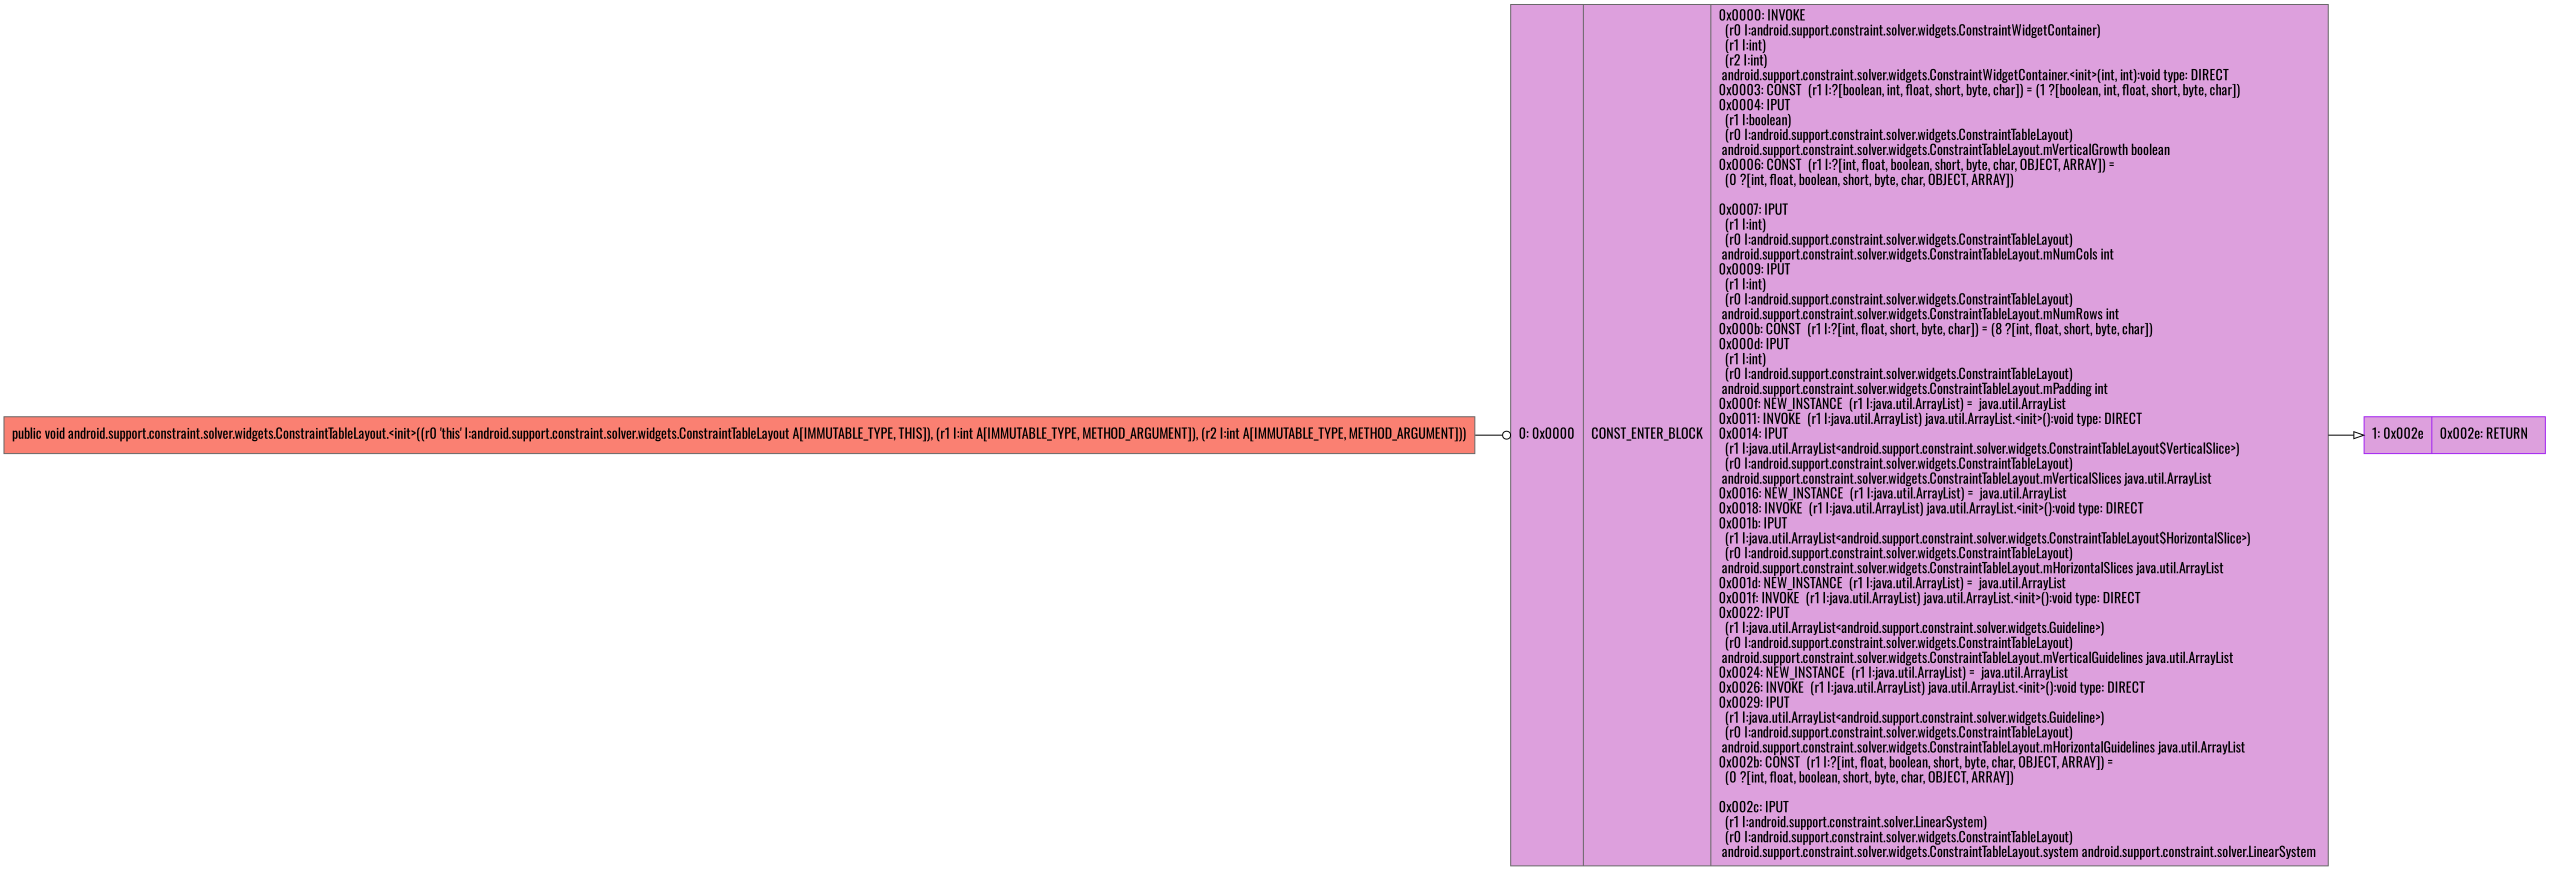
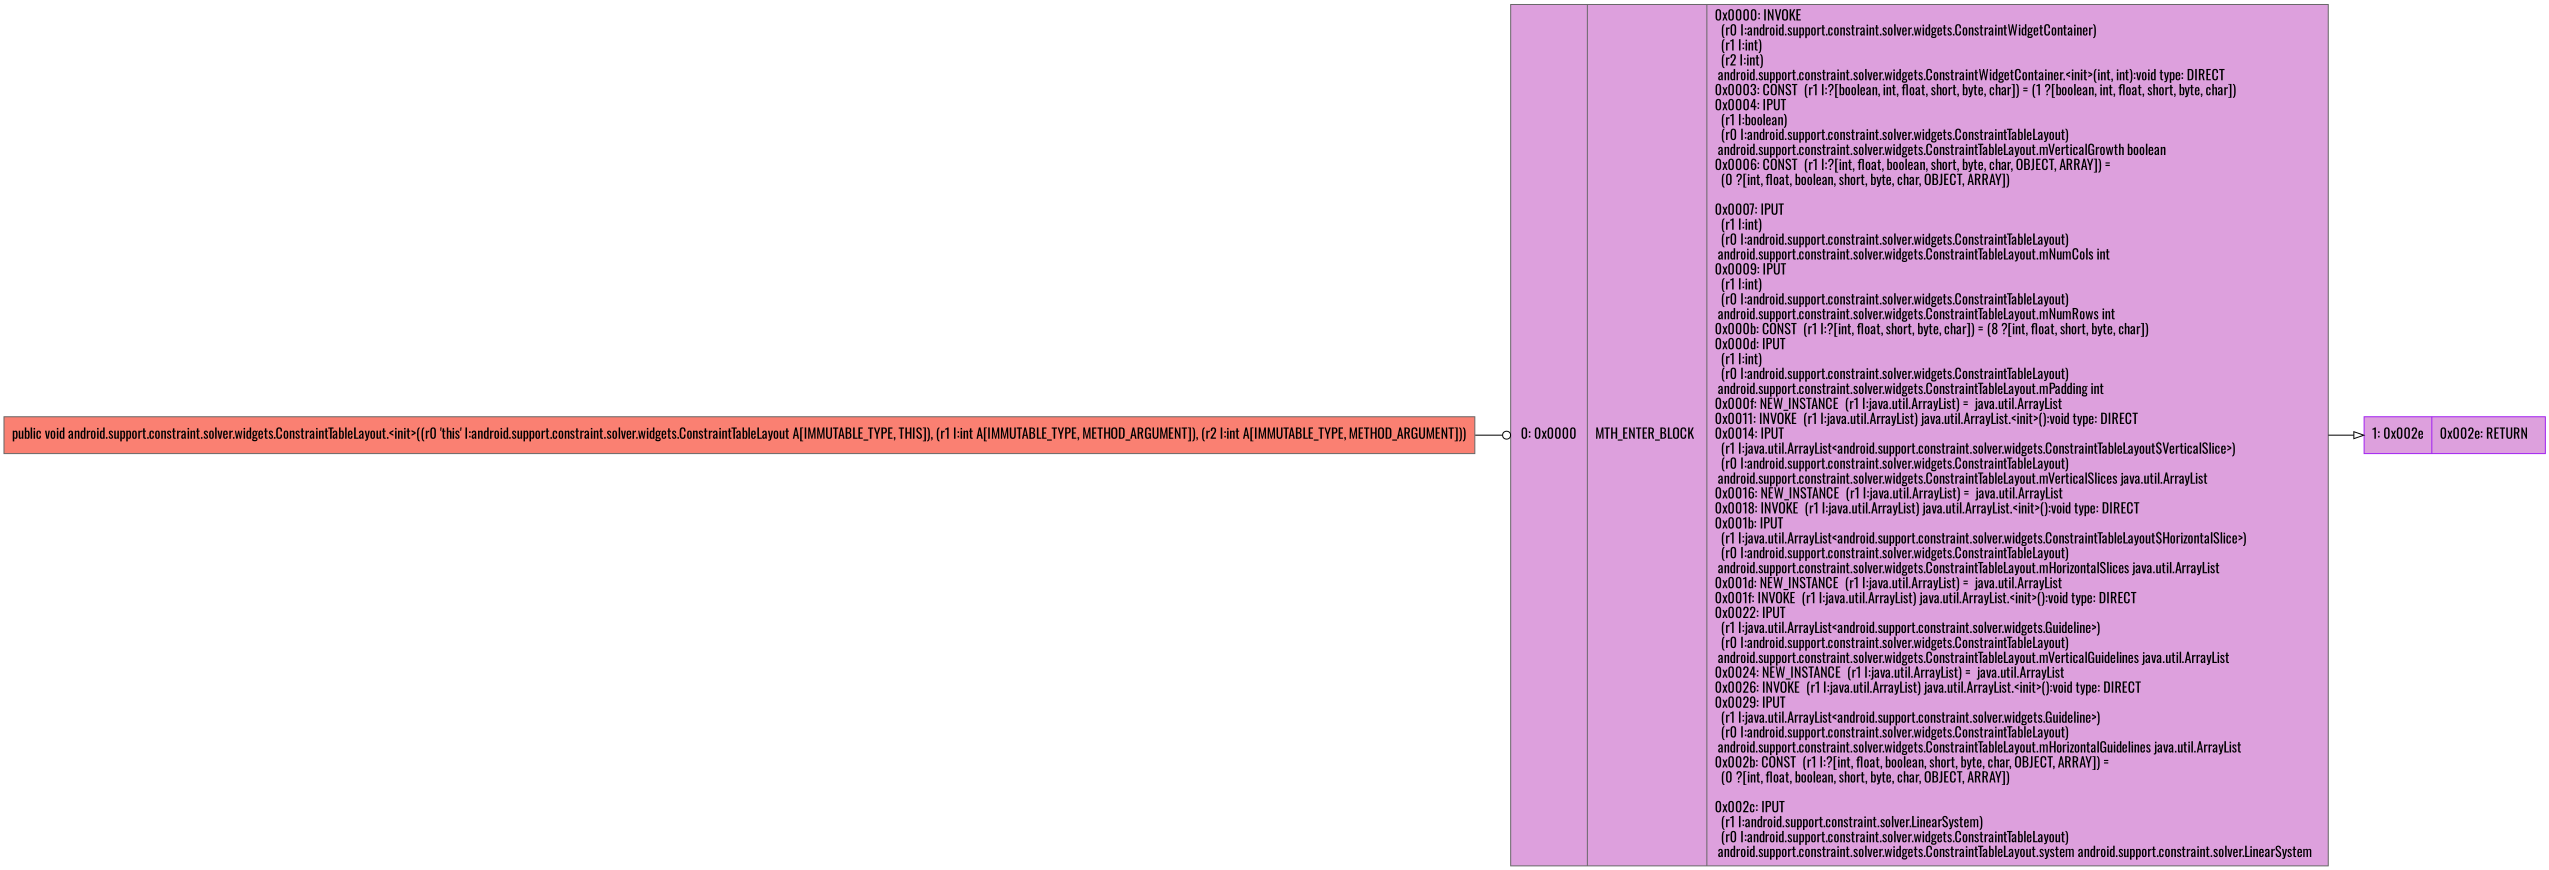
node "0: 0x0000": text "CONST_ENTER_BLOCK" -> "MTH_ENTER_BLOCK"
